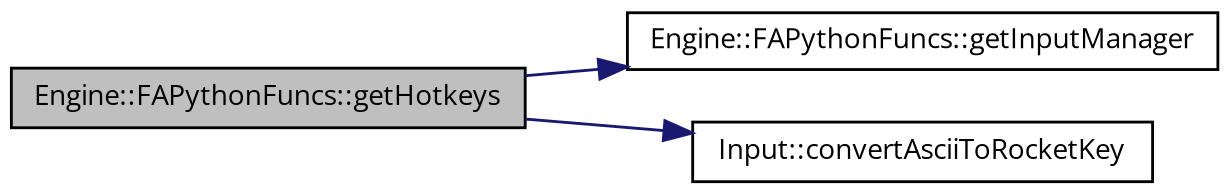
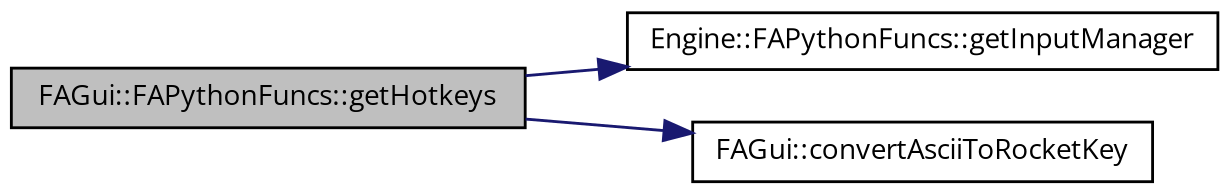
node "Engine::FAPythonFuncs::getHotkeys": label "Engine::FAPythonFuncs::getHotkeys" -> "FAGui::FAPythonFuncs::getHotkeys"
node "Input::convertAsciiToRocketKey": label "Input::convertAsciiToRocketKey" -> "FAGui::convertAsciiToRocketKey"
